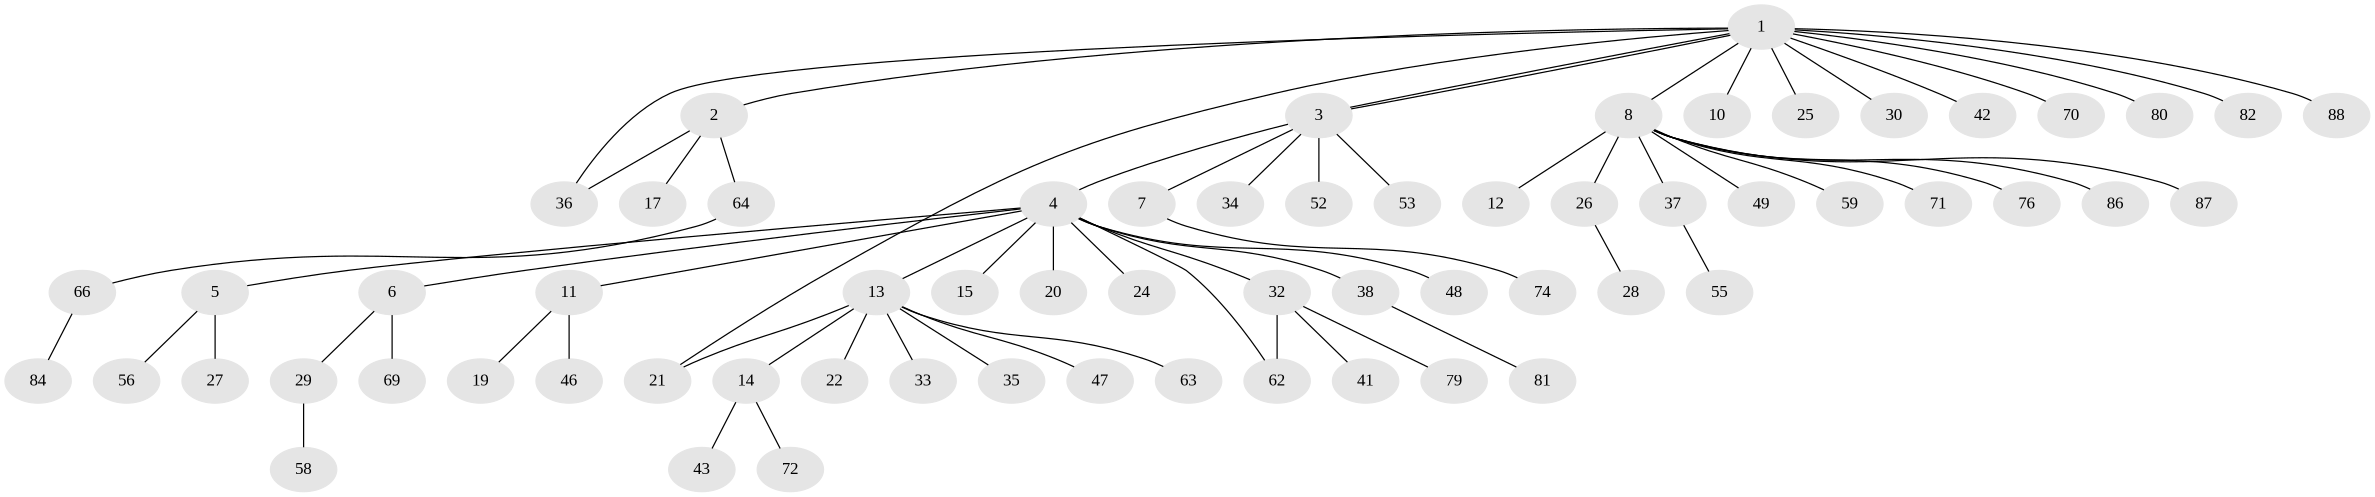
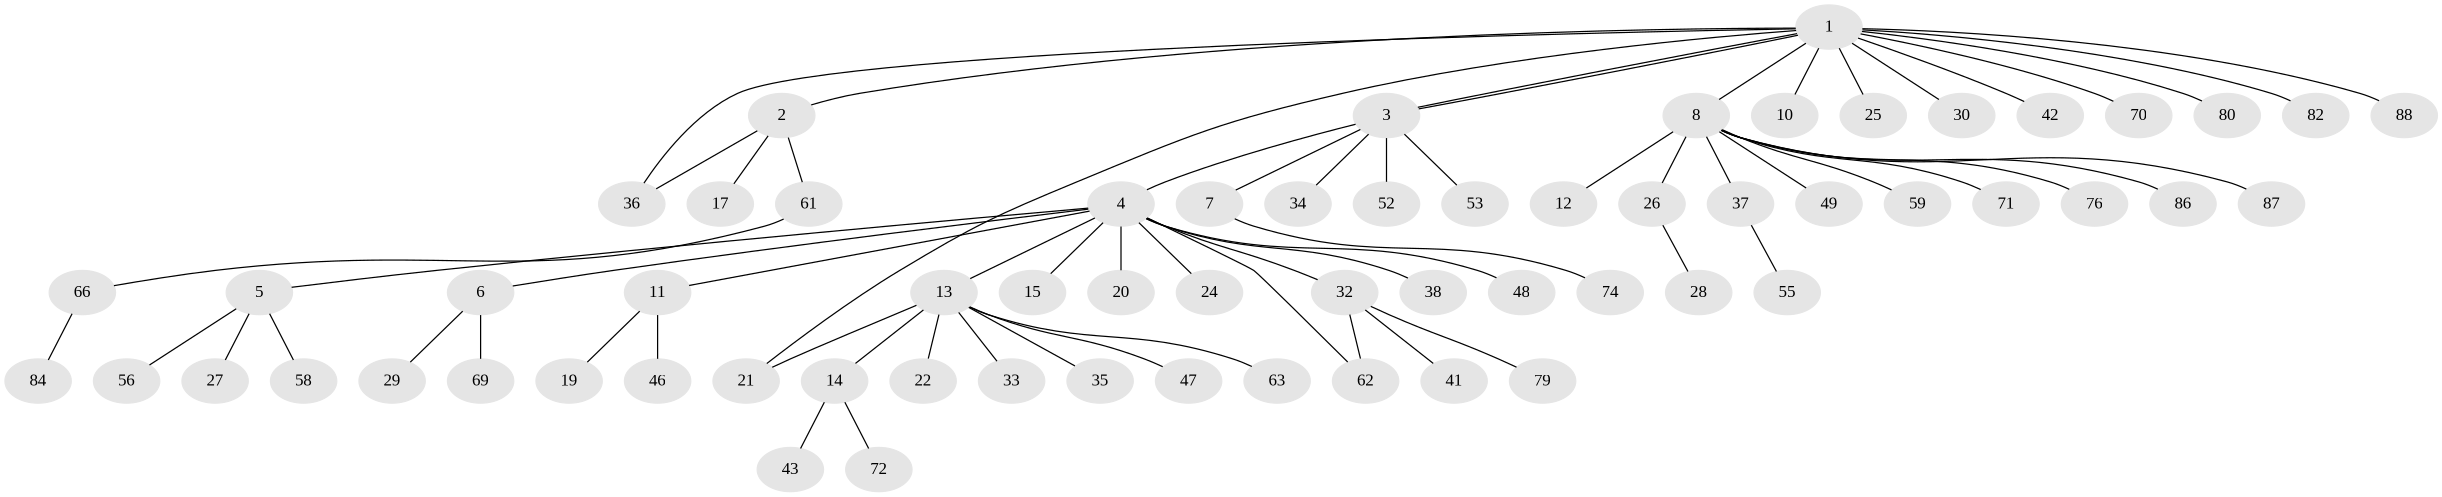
node "64": label "64" -> "61"
node "81": removed
edge "29" -- "58": now "5" -- "58"
